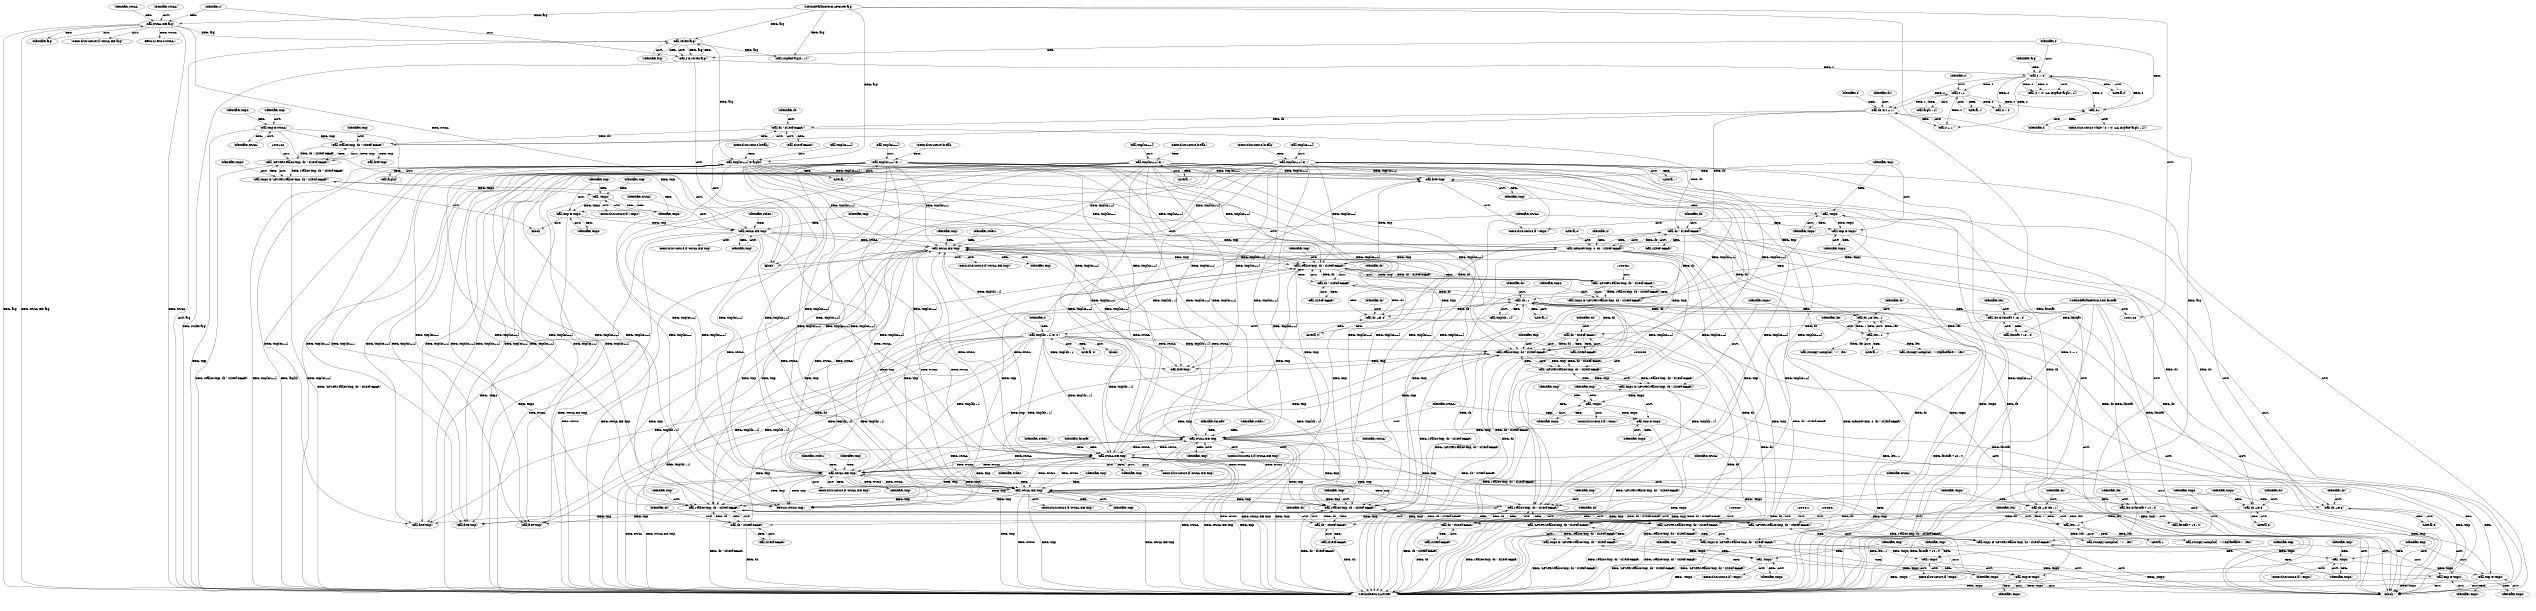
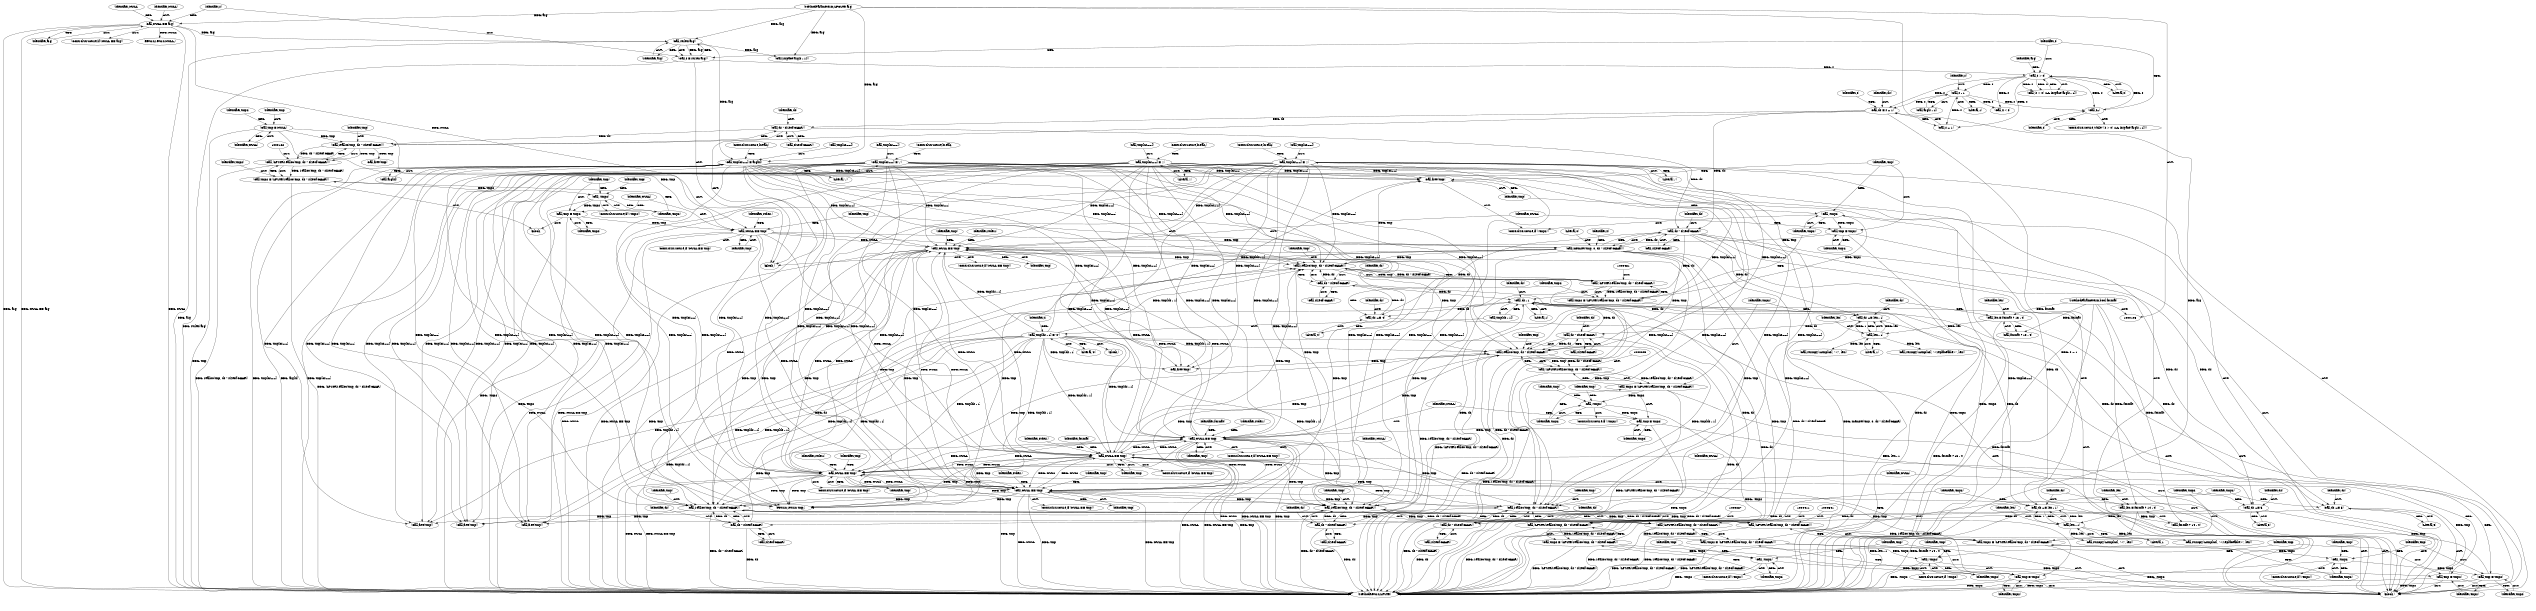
edge "(Call,(s > 0) && isspace(arg[s - 1]))" -> "(Call,s > 0)": added, label "CFG:"
edge "(Call,strlen(arg))" -> "(MethodReturn,LPSTR)": label "AST: arg" -> "DDG: arg"
edge "(Literal,4)" -> "(Call,ds += 4)": label "CFG: " -> "AST: "
